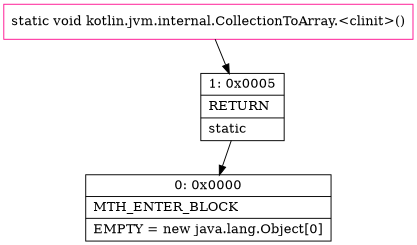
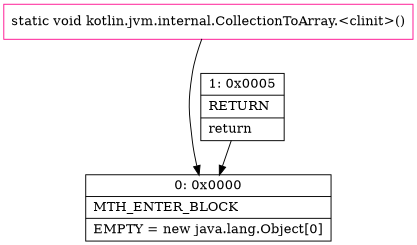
edge "static void kotlin.jvm.internal.CollectionToArray.<clinit>()" -> "1: 0x0005": now "static void kotlin.jvm.internal.CollectionToArray.<clinit>()" -> "0: 0x0000"
node "1: 0x0005": text "static" -> "return"
